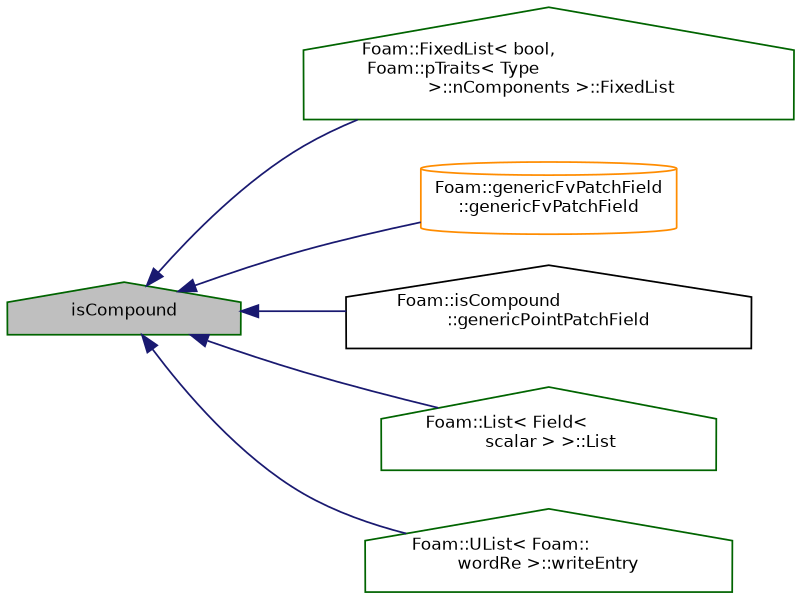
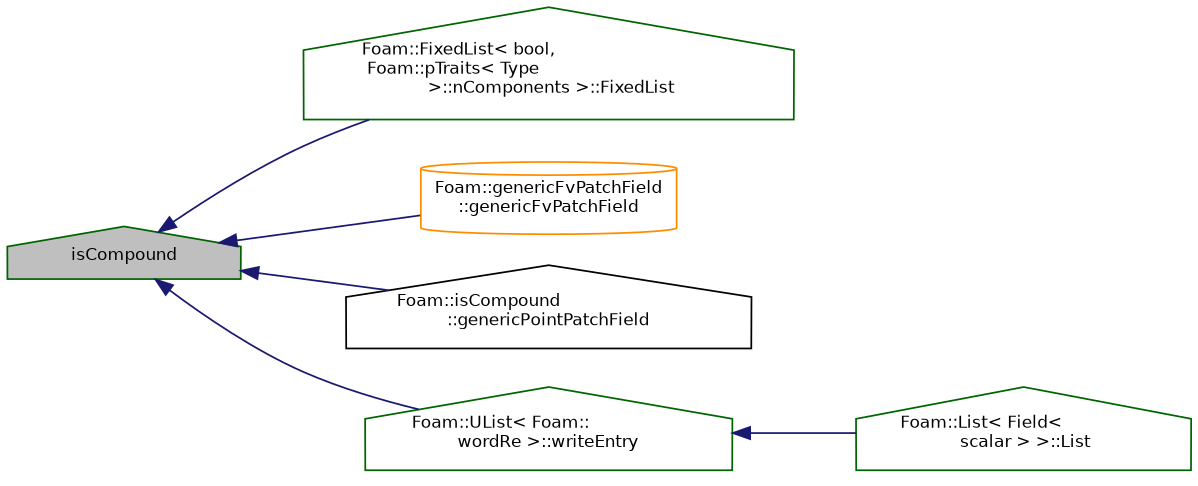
edge "Foam::List< Field< scalar > >::List" -> "isCompound": now "Foam::List< Field< scalar > >::List" -> "Foam::UList< Foam:: wordRe >::writeEntry"
